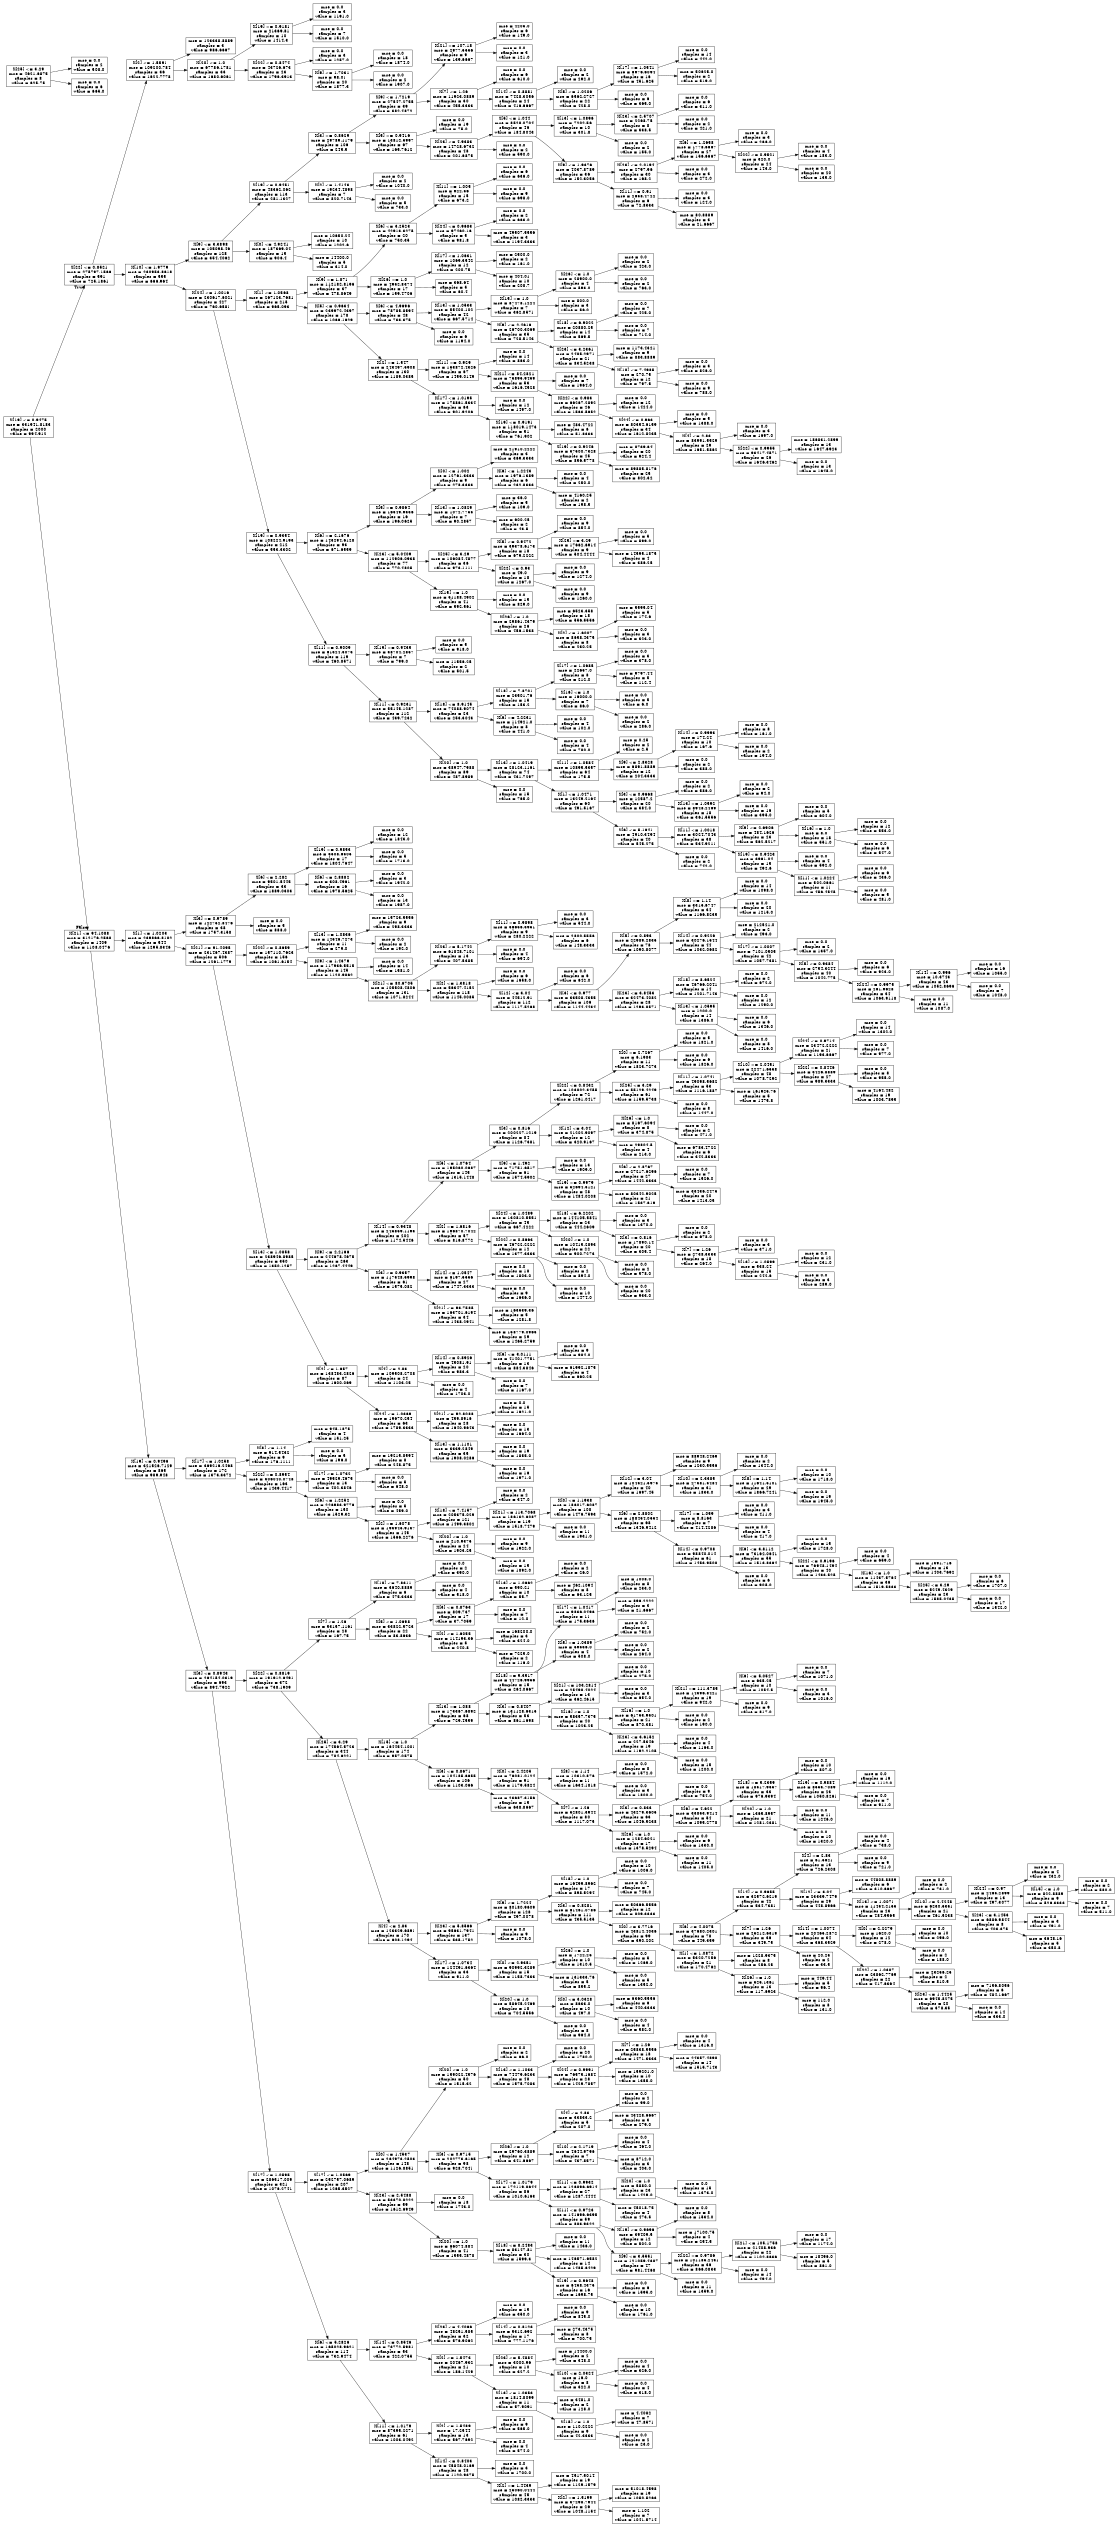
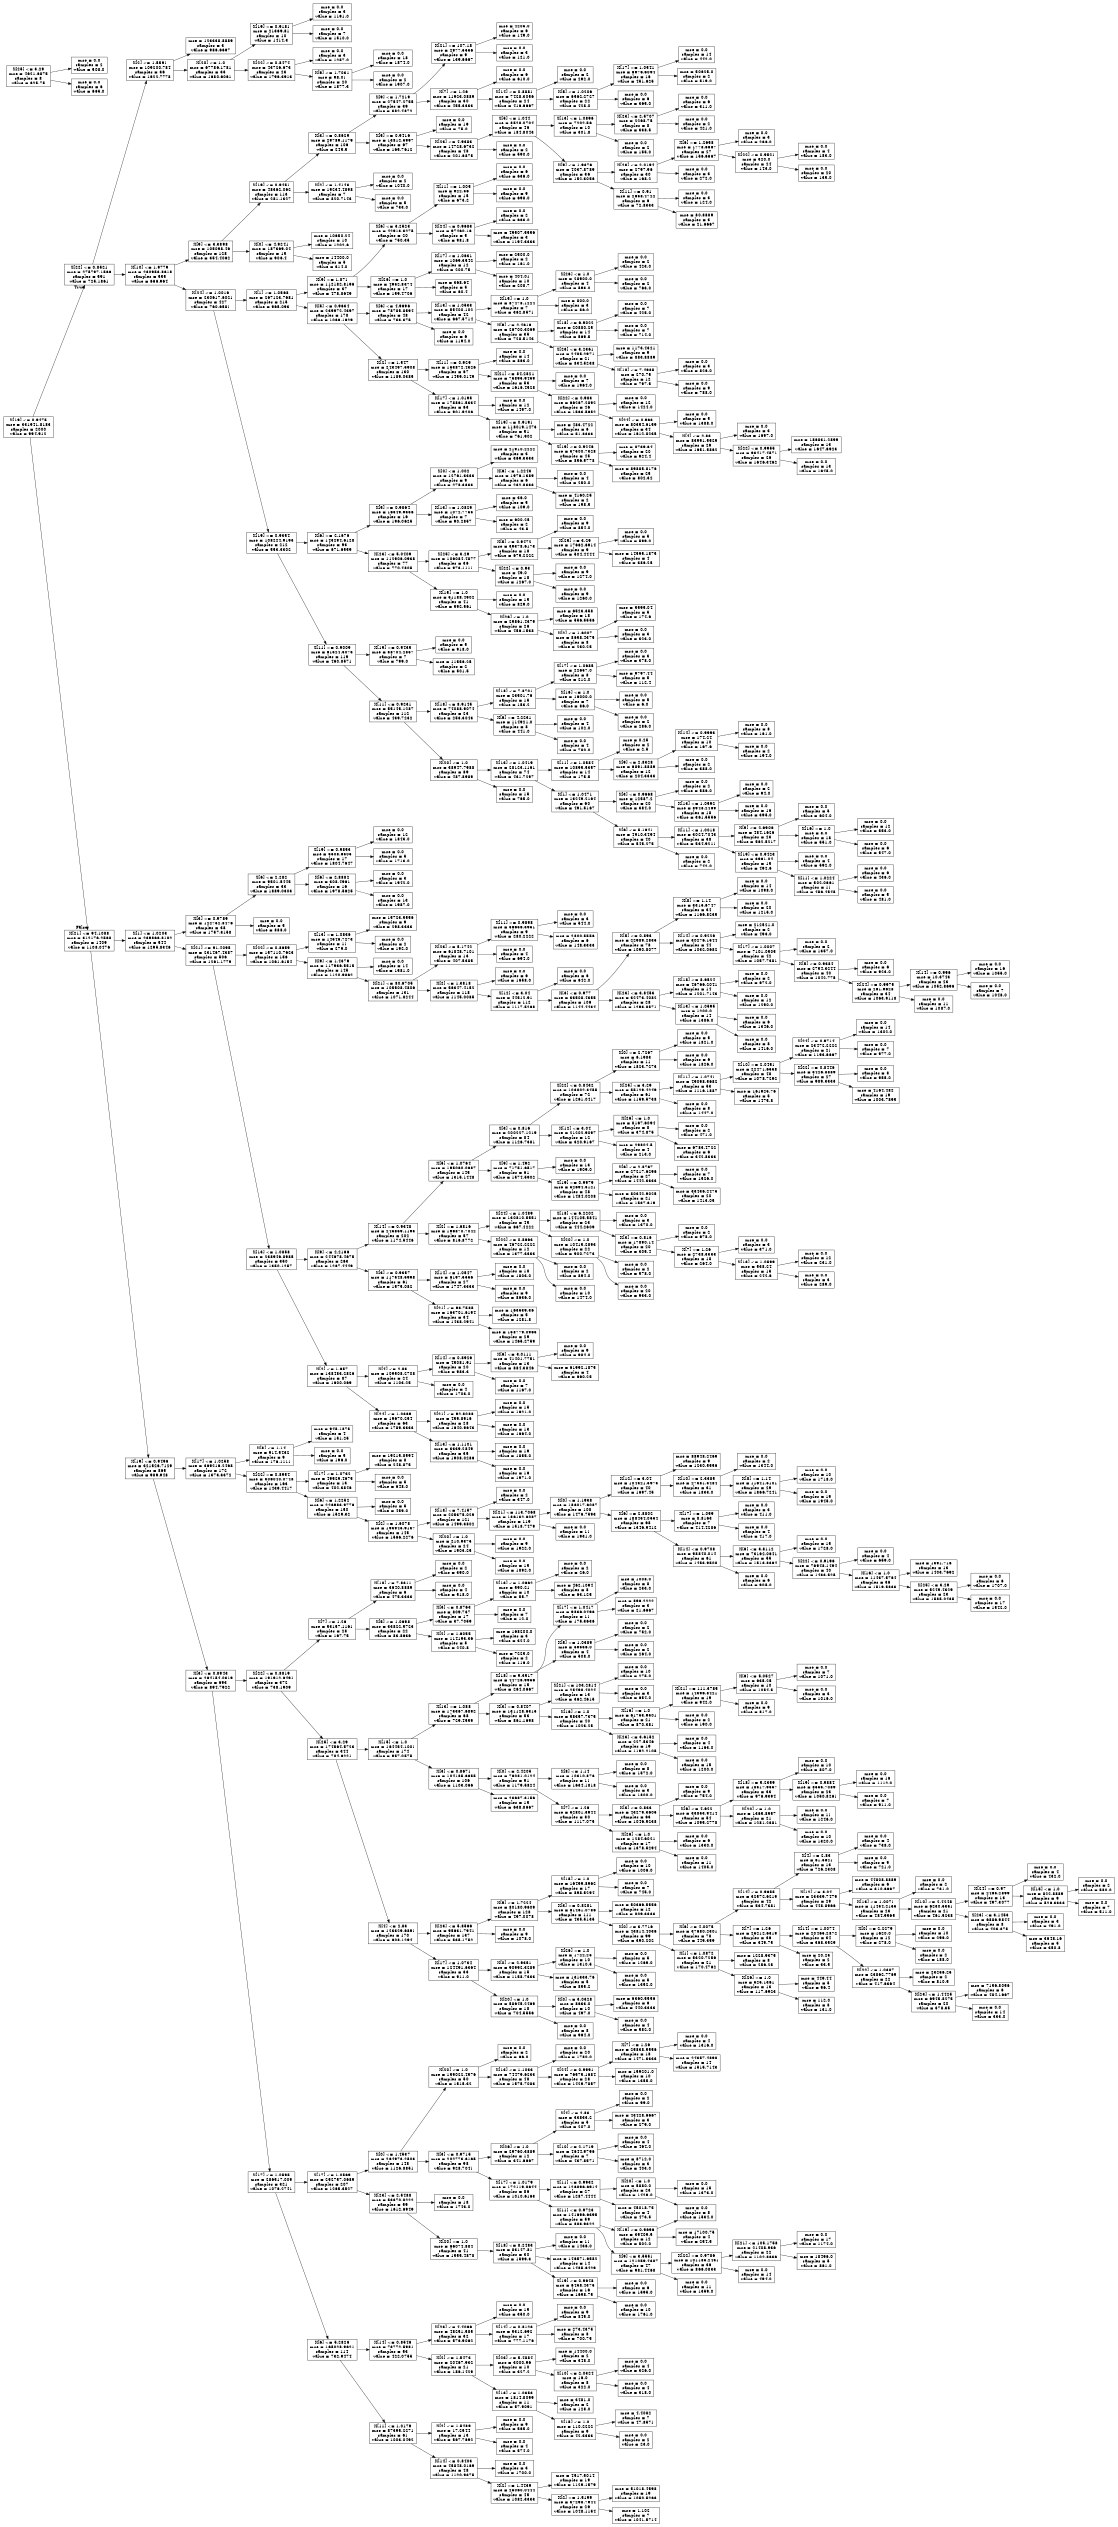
node "X[11] <= 1.0584 mse = 10895.5357 samples = 64 value = 175.5": label "X[11] <= 1.0584 mse = 10895.5357 samples = 64 value = 175.5" -> "X[11] <= 1.0584 mse = 10895.5357 samples = 14 value = 175.5"
node "mse = 0.0 samples = 9 value = 1636.0": label "mse = 0.0 samples = 9 value = 1636.0" -> "mse = 0.0 samples = 9 value = 8636.0"
